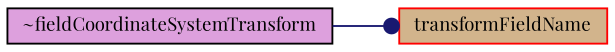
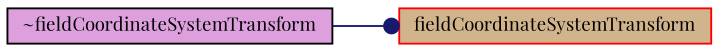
node "transformFieldName": label "transformFieldName" -> "fieldCoordinateSystemTransform"
